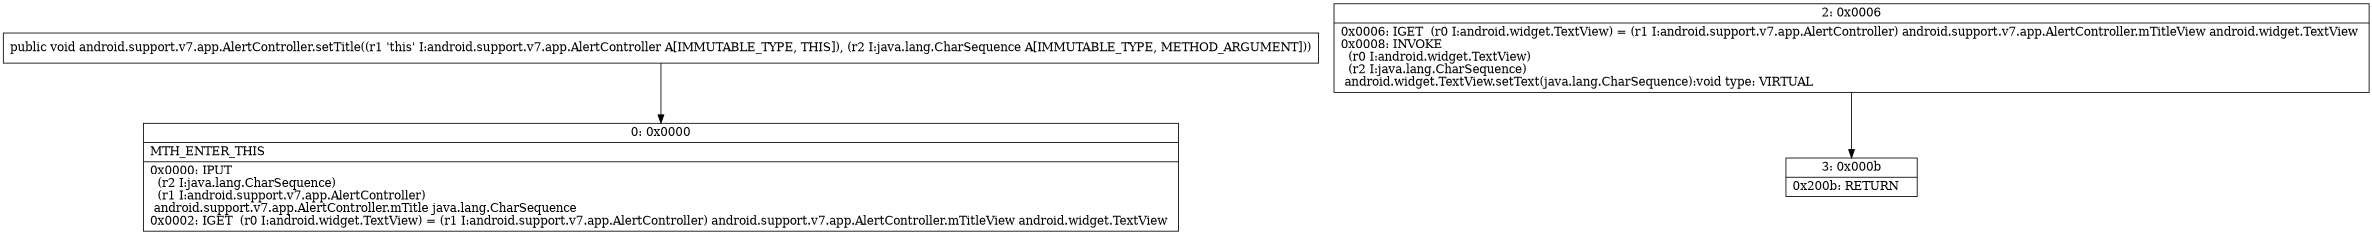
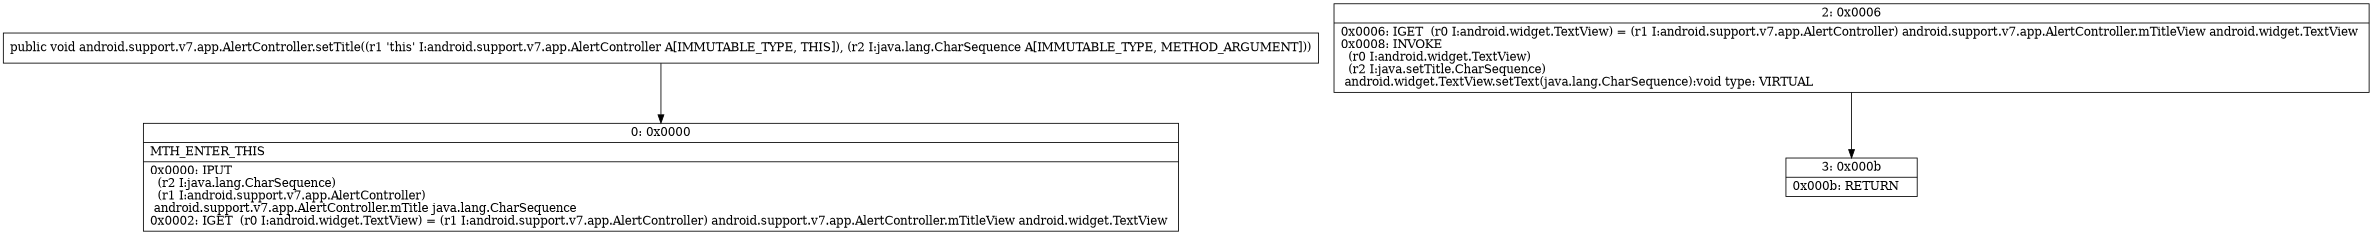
node "2: 0x0006": text "(r2 I:java.lang.CharSequence)" -> "(r2 I:java.setTitle.CharSequence)"
node "3: 0x000b": text "0x200b: RETURN" -> "0x000b: RETURN"
